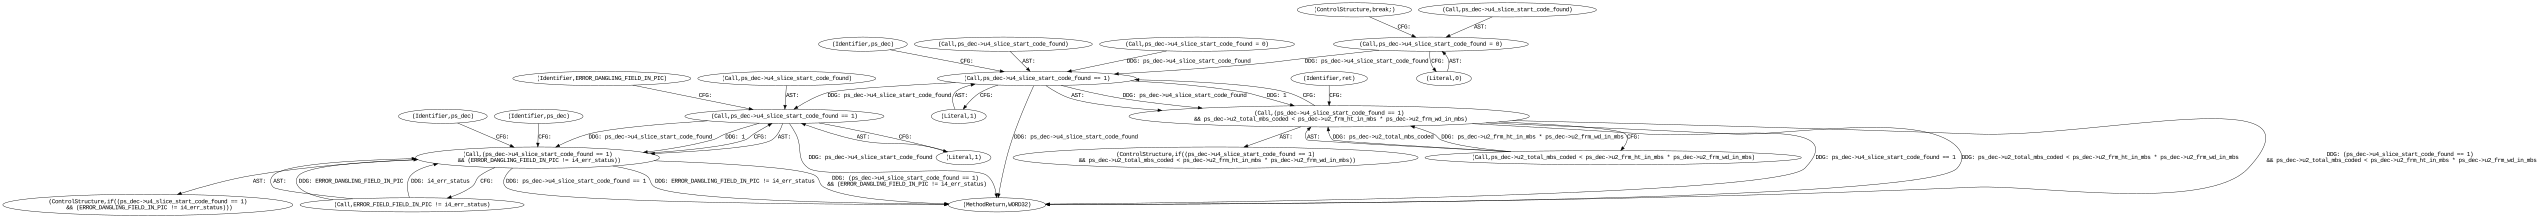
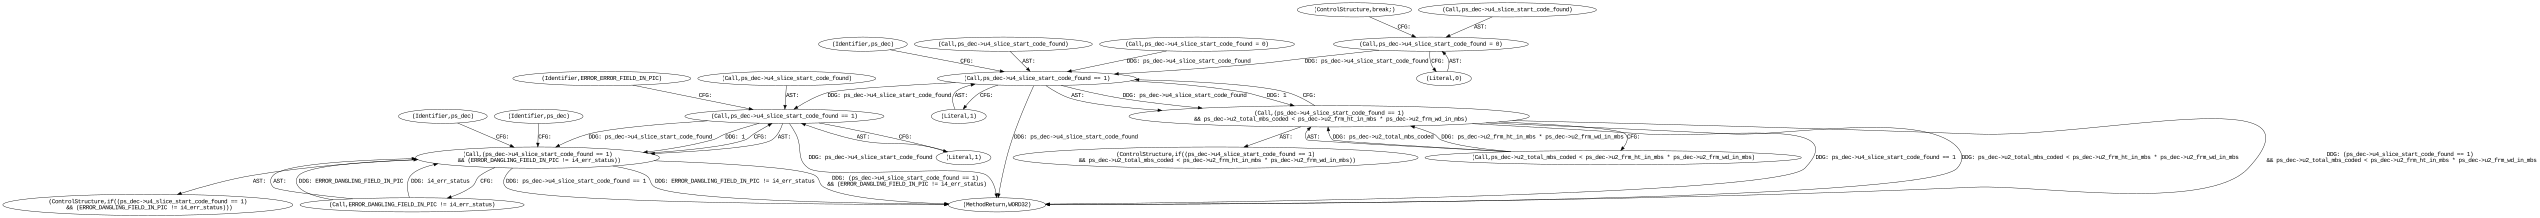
node "(Identifier,ERROR_DANGLING_FIELD_IN_PIC)": label "(Identifier,ERROR_DANGLING_FIELD_IN_PIC)" -> "(Identifier,ERROR_ERROR_FIELD_IN_PIC)"
node "(Identifier,ret)": removed
node "(Call,ERROR_FIELD_FIELD_IN_PIC != i4_err_status)": label "(Call,ERROR_FIELD_FIELD_IN_PIC != i4_err_status)" -> "(Call,ERROR_DANGLING_FIELD_IN_PIC != i4_err_status)"
